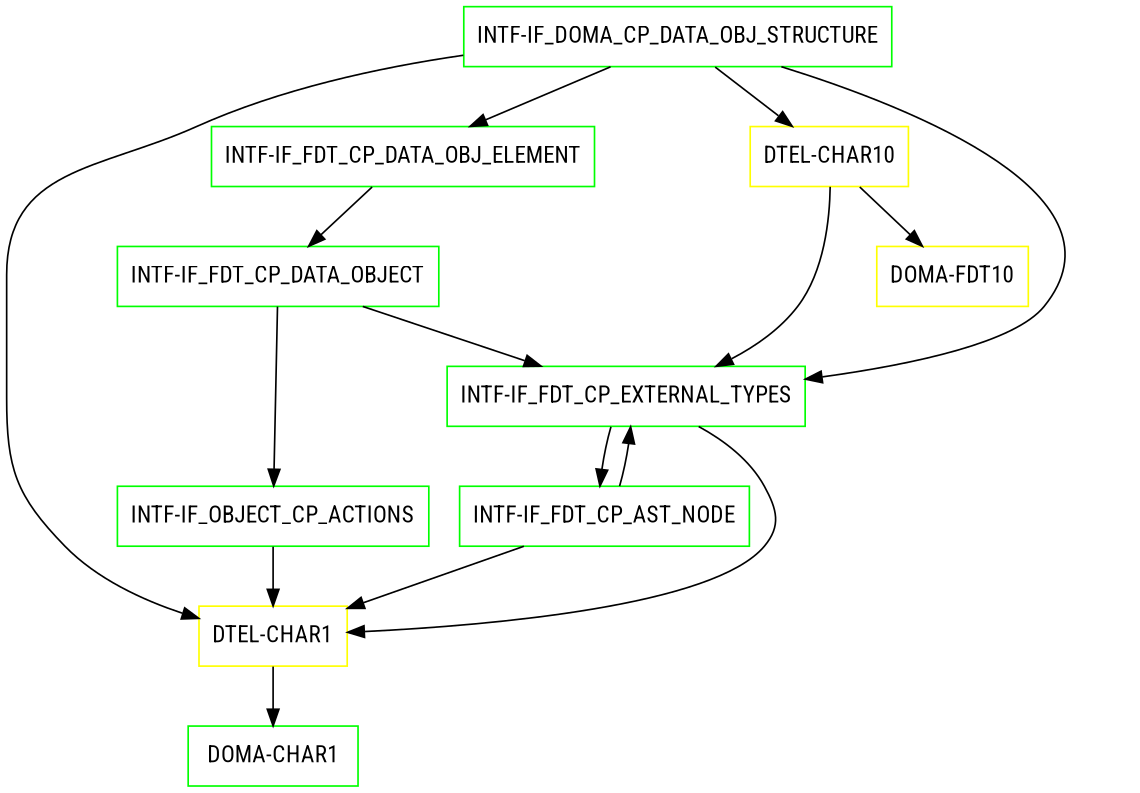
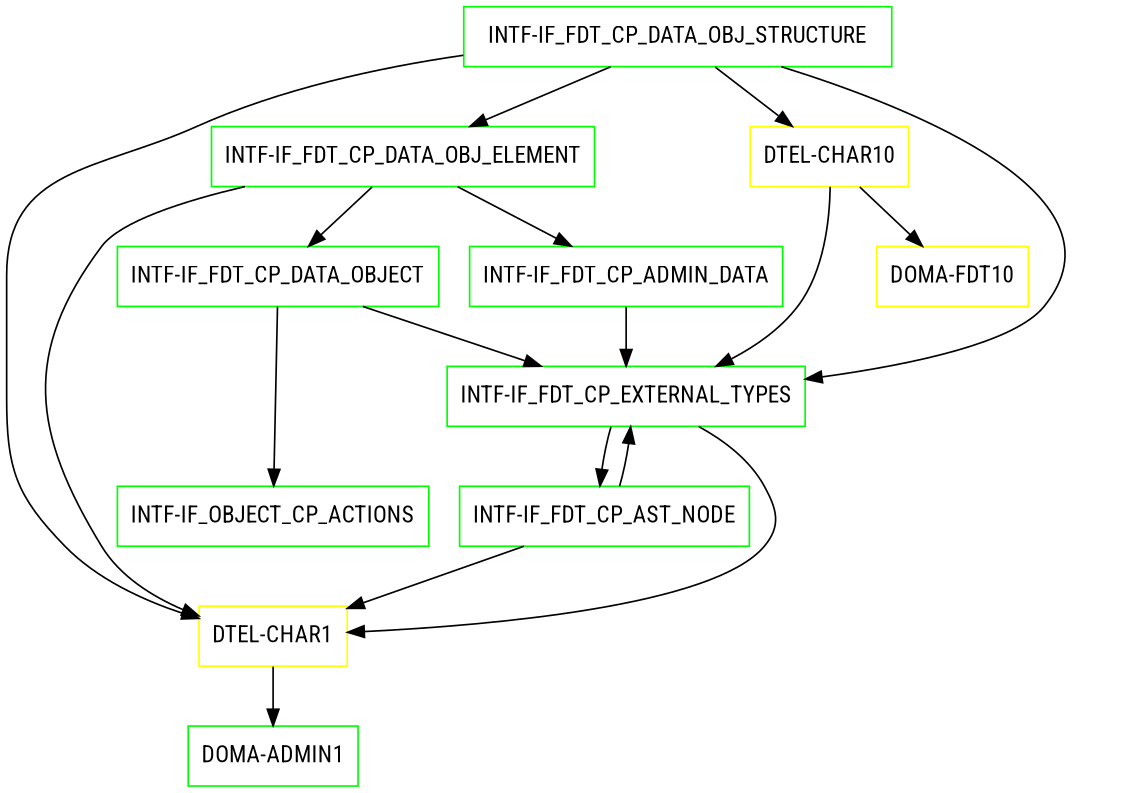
node "INTF-IF_DOMA_CP_DATA_OBJ_STRUCTURE": label "INTF-IF_DOMA_CP_DATA_OBJ_STRUCTURE" -> "INTF-IF_FDT_CP_DATA_OBJ_STRUCTURE"
node "INTF-IF_FDT_CP_ADMIN_DATA": added
edge "INTF-IF_OBJECT_CP_ACTIONS" -> "DTEL-CHAR1": now "INTF-IF_FDT_CP_DATA_OBJ_ELEMENT" -> "DTEL-CHAR1"
node "DOMA-CHAR1": label "DOMA-CHAR1" -> "DOMA-ADMIN1"
